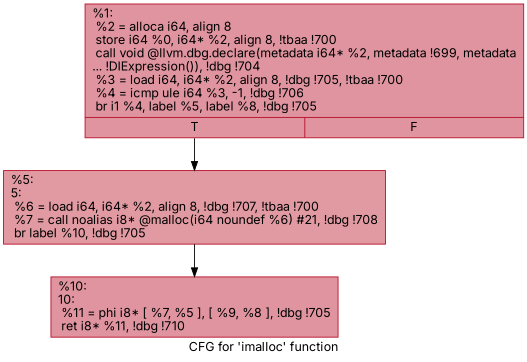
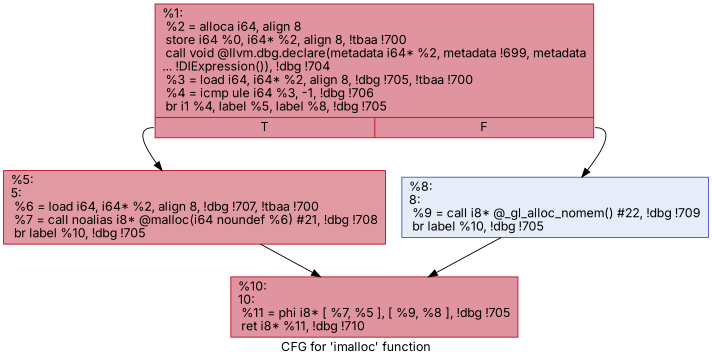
node "%8:": added
